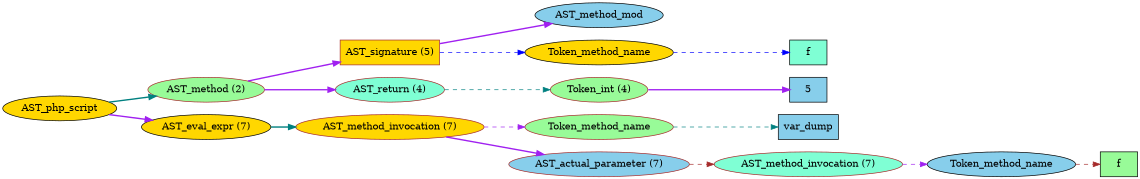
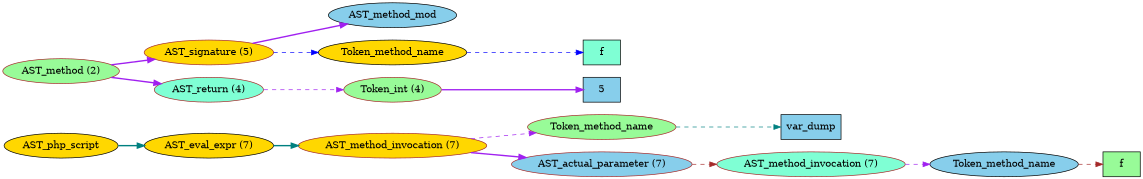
node "AST_signature (5)": shape box -> ellipse
edge "AST_return (4)" -> "Token_int (4)": color teal -> purple
edge "AST_php_script" -> "AST_method (2)": removed
edge "AST_php_script" -> "AST_eval_expr (7)": color purple -> teal
